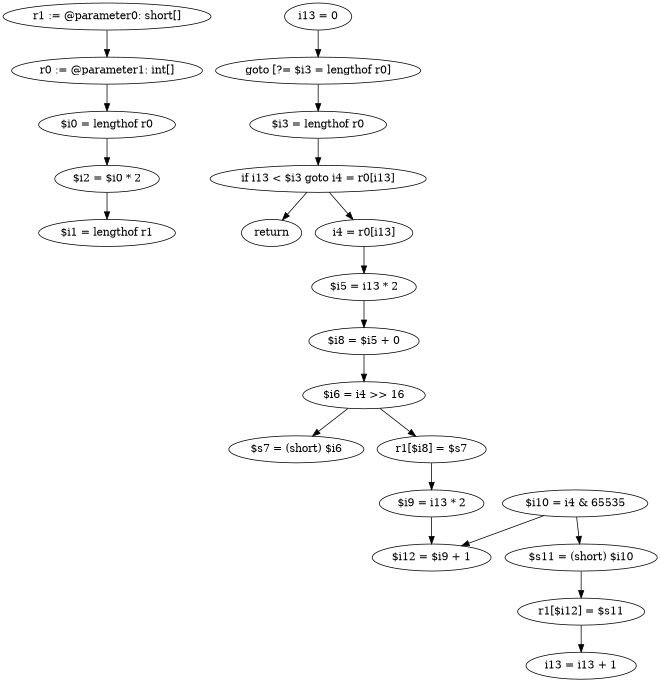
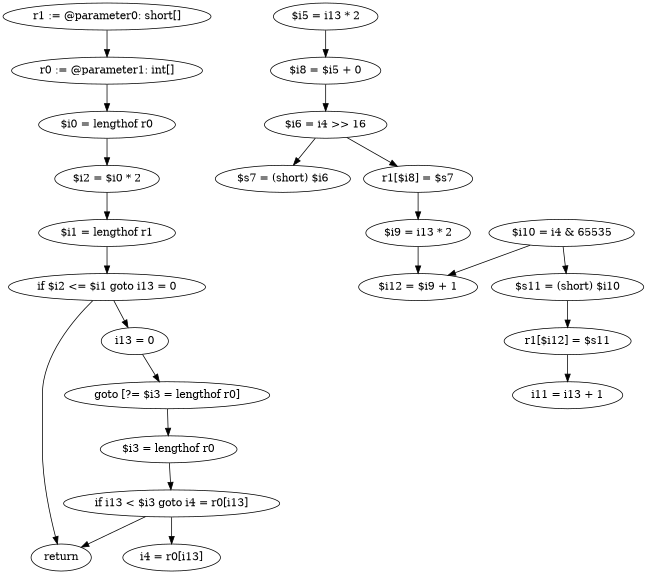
edge "i4 = r0[i13]" -> "$i5 = i13 * 2": removed
node "if $i2 <= $i1 goto i13 = 0": added
node "i13 = i13 + 1": label "i13 = i13 + 1" -> "i11 = i13 + 1"
